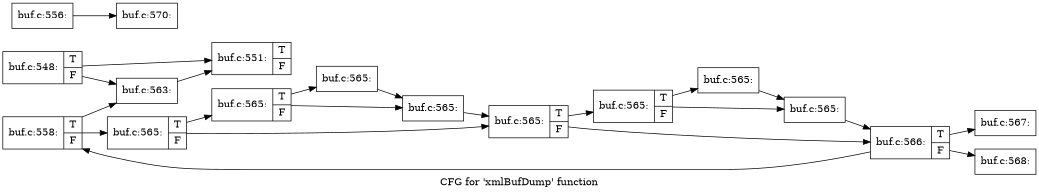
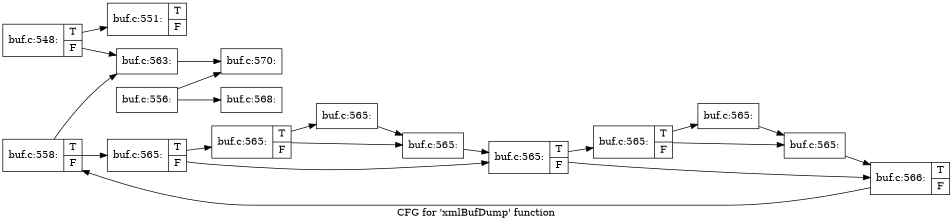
edge "buf.c:563:" -> "buf.c:551:": now "buf.c:563:" -> "buf.c:570:"
node "buf.c:567:": removed
edge "buf.c:566:" -> "buf.c:568:": now "buf.c:556:" -> "buf.c:568:"
